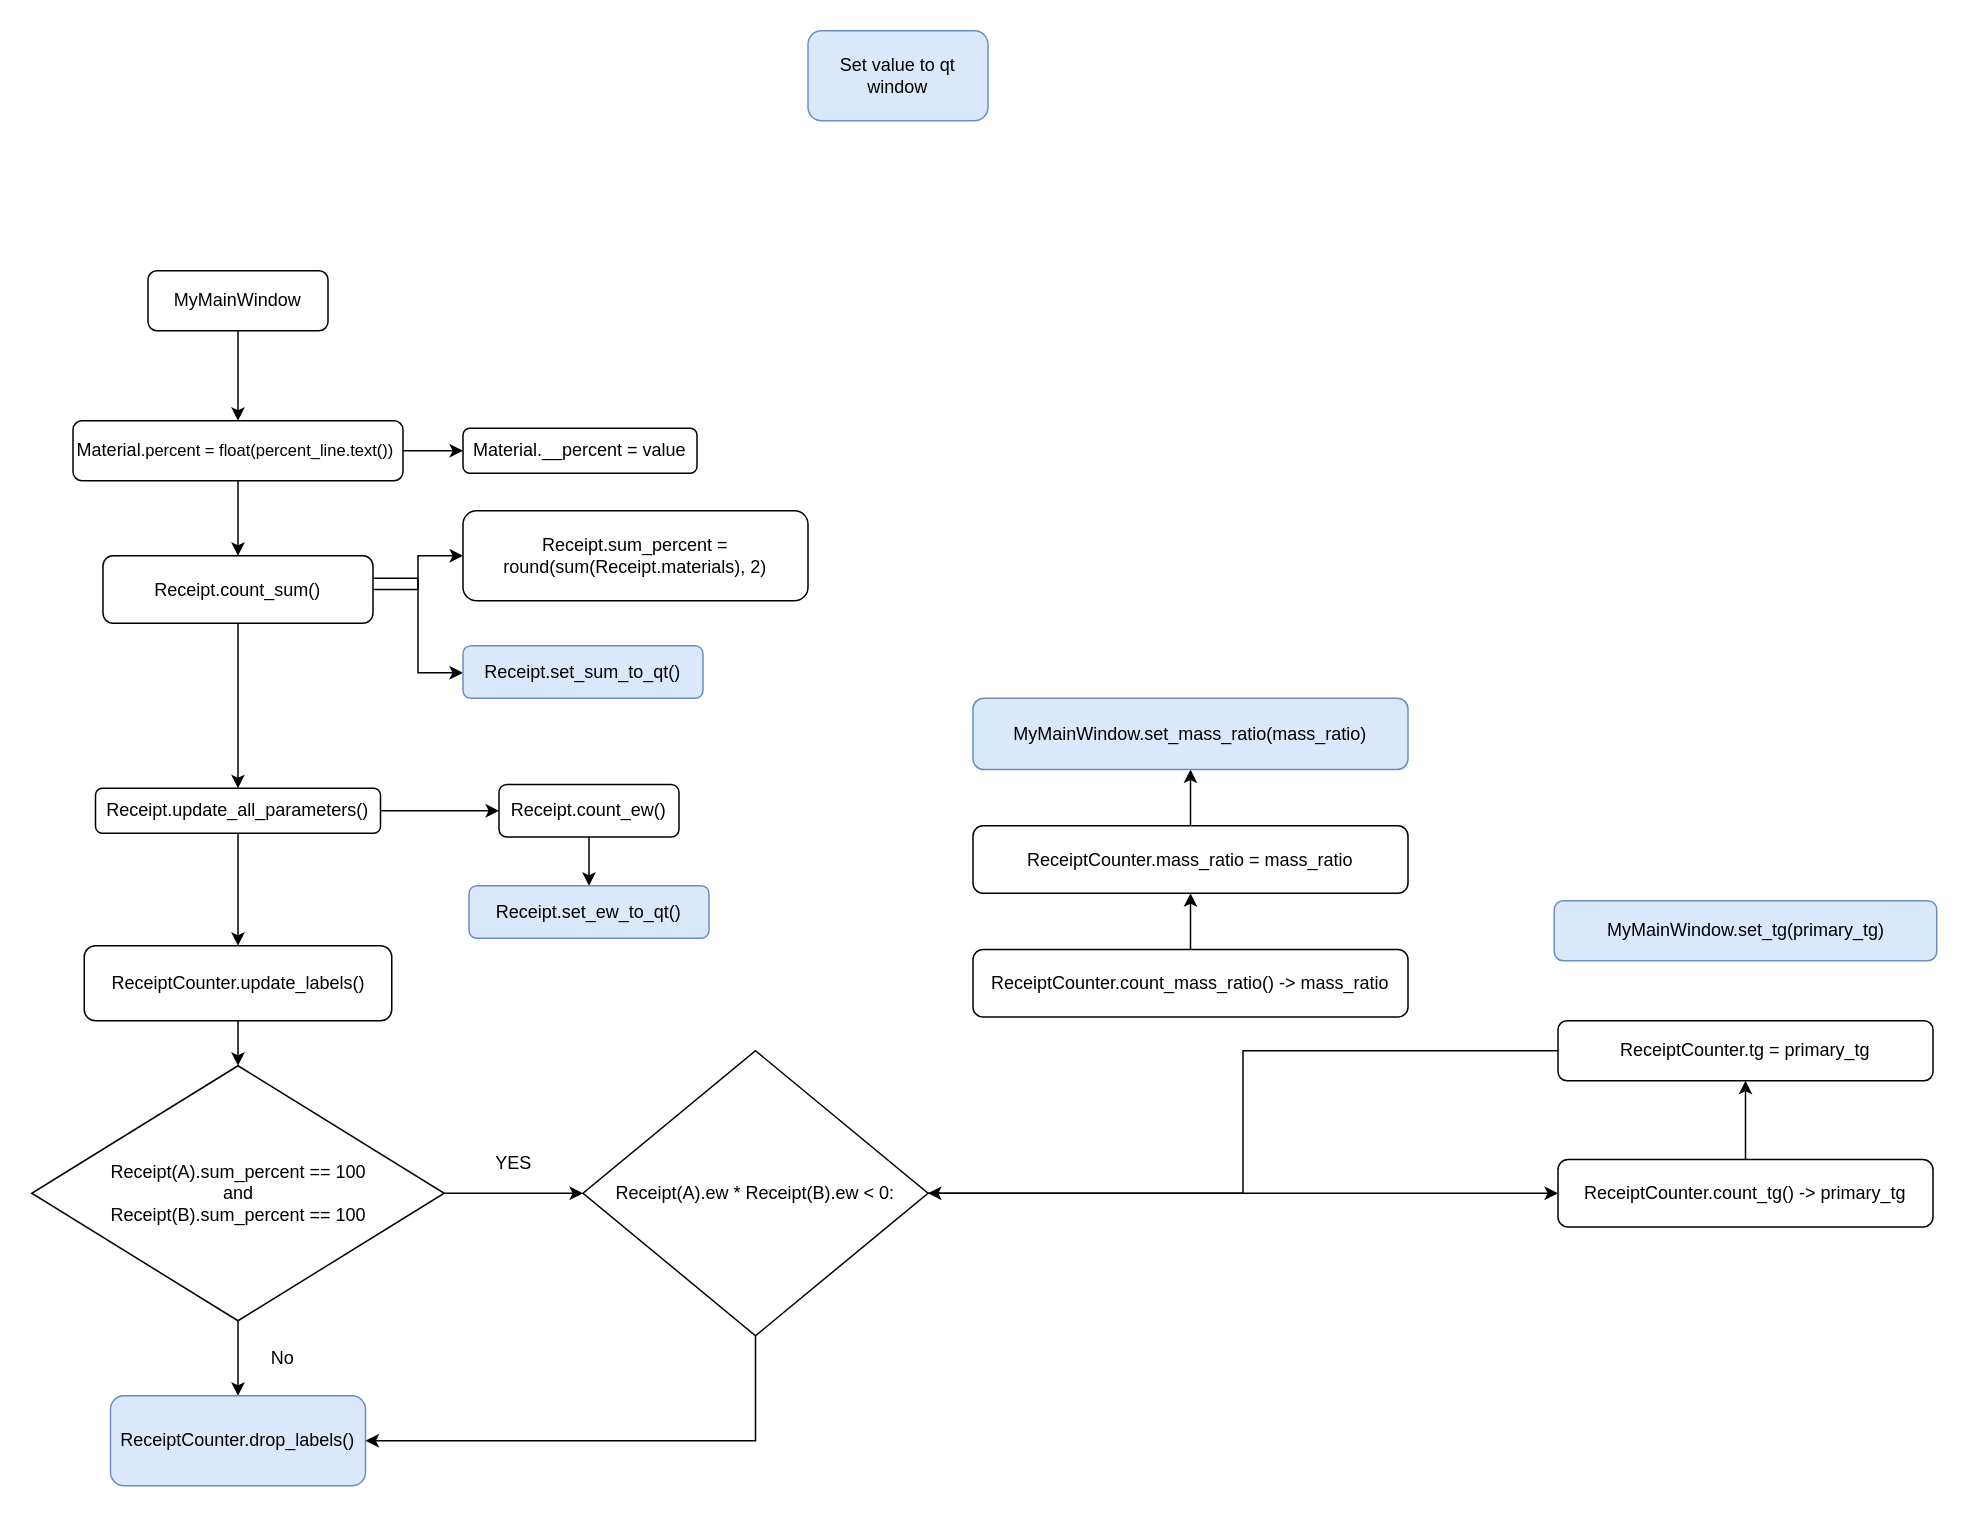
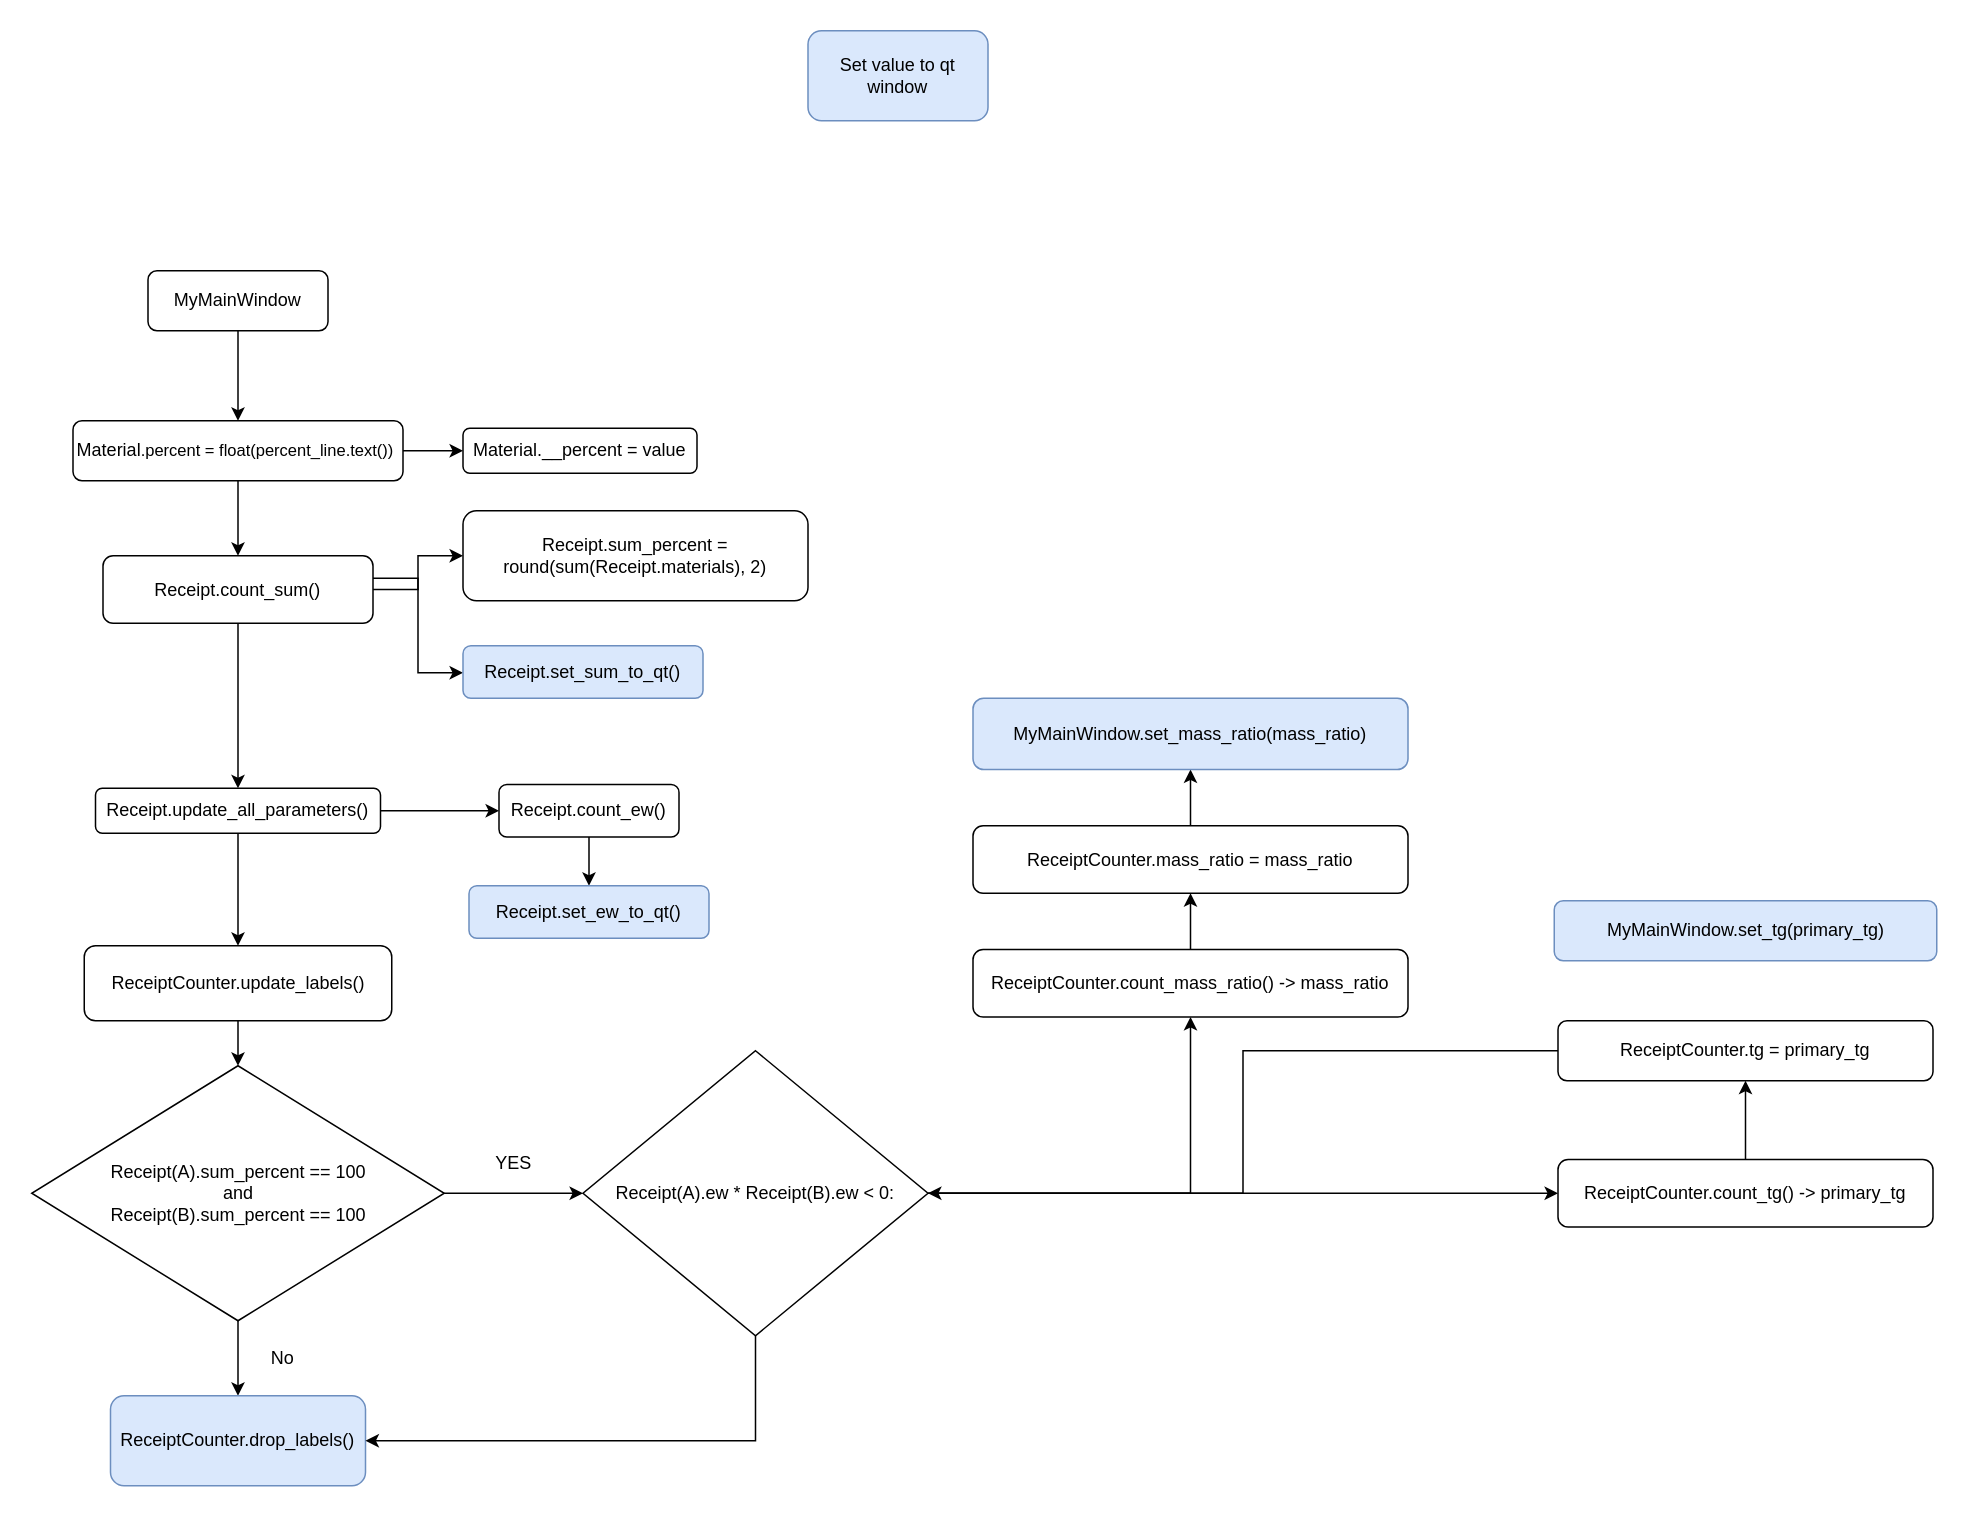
edge "Receipt(A).ew * Receipt(B).ew < 0:" -> "ReceiptCounter.count_mass_ratio() -> mass_ratio": added
